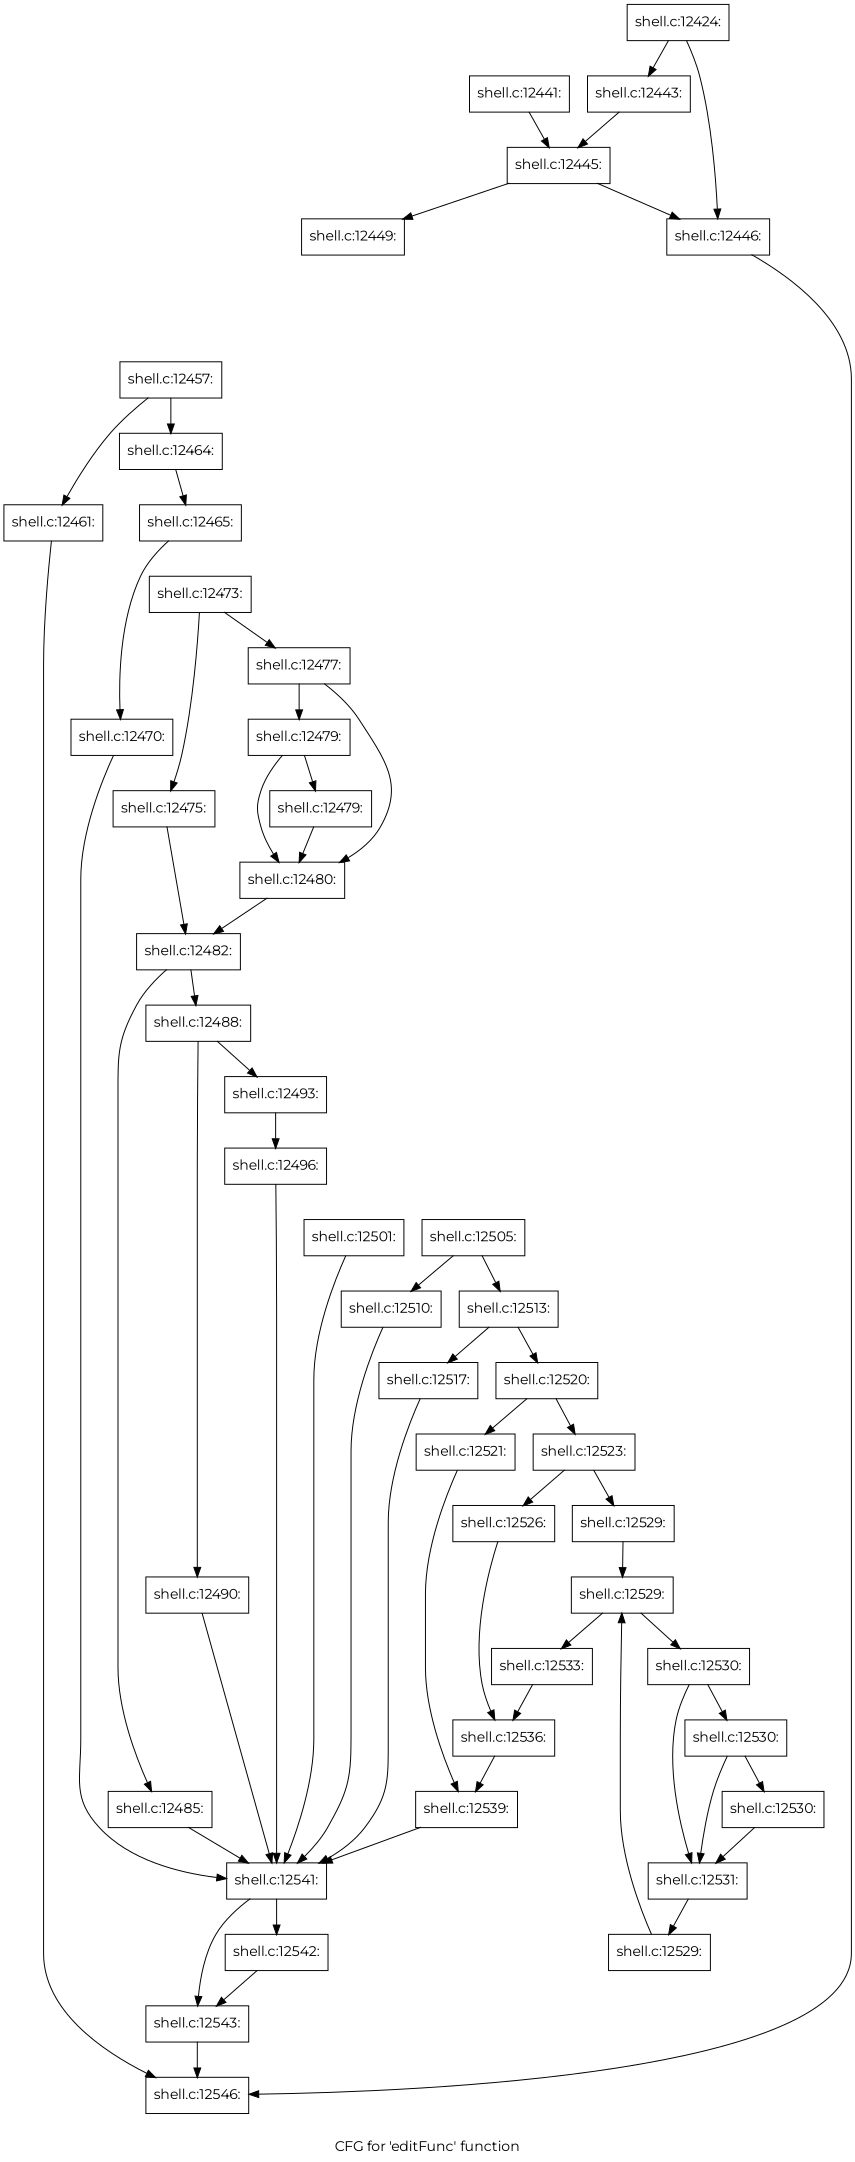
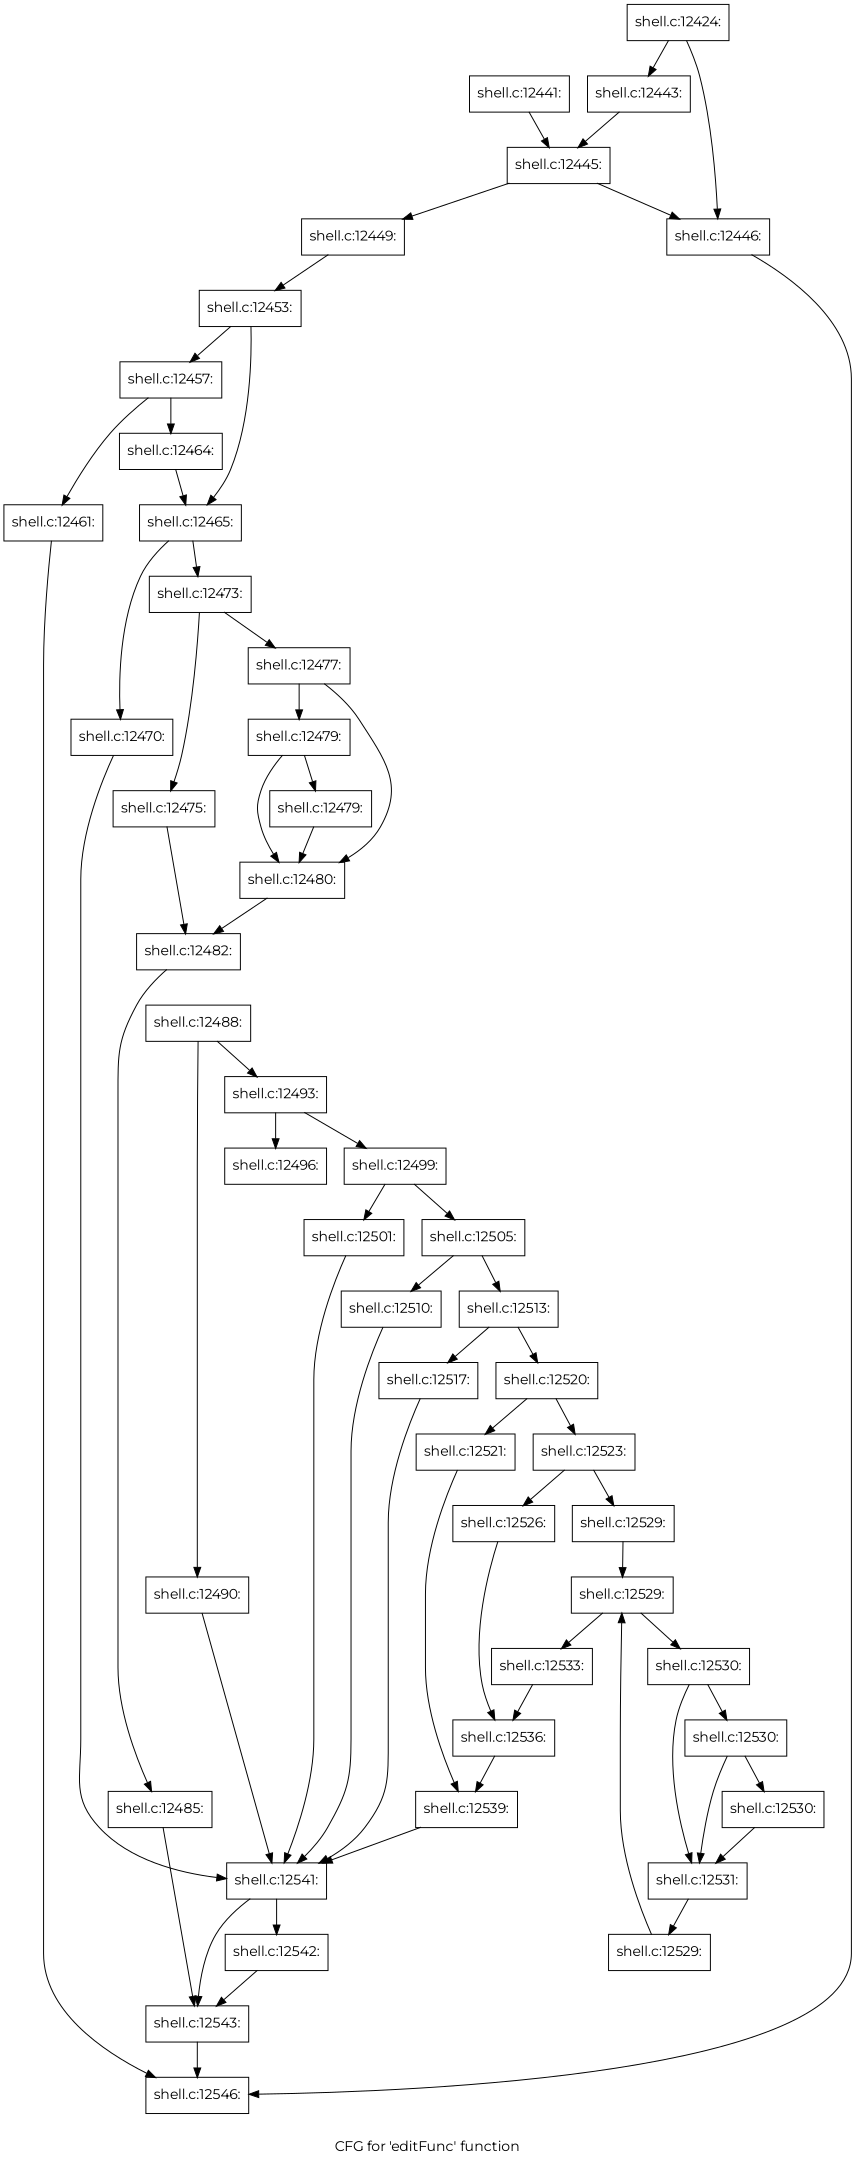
node "shell.c:12453:": added
edge "shell.c:12465:" -> "shell.c:12473:": added
edge "shell.c:12482:" -> "shell.c:12488:": removed
node "shell.c:12499:": added
edge "shell.c:12496:" -> "shell.c:12541:": removed
edge "shell.c:12485:" -> "shell.c:12541:": now "shell.c:12485:" -> "shell.c:12543:"
